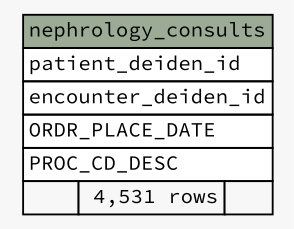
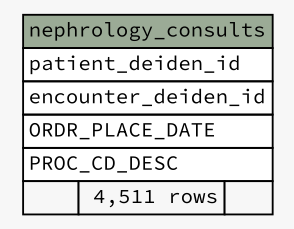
node "nephrology_consults": text "4,531 rows" -> "4,511 rows"
